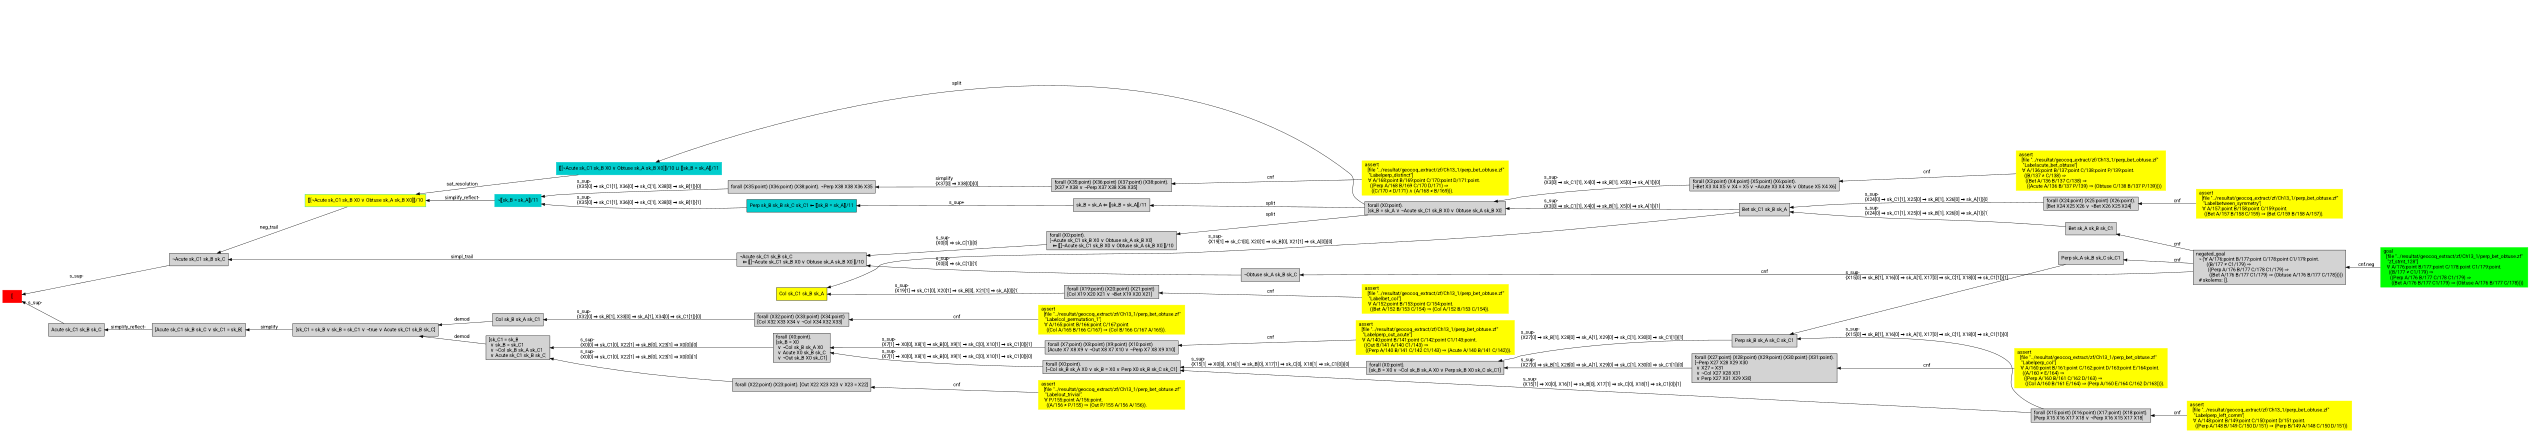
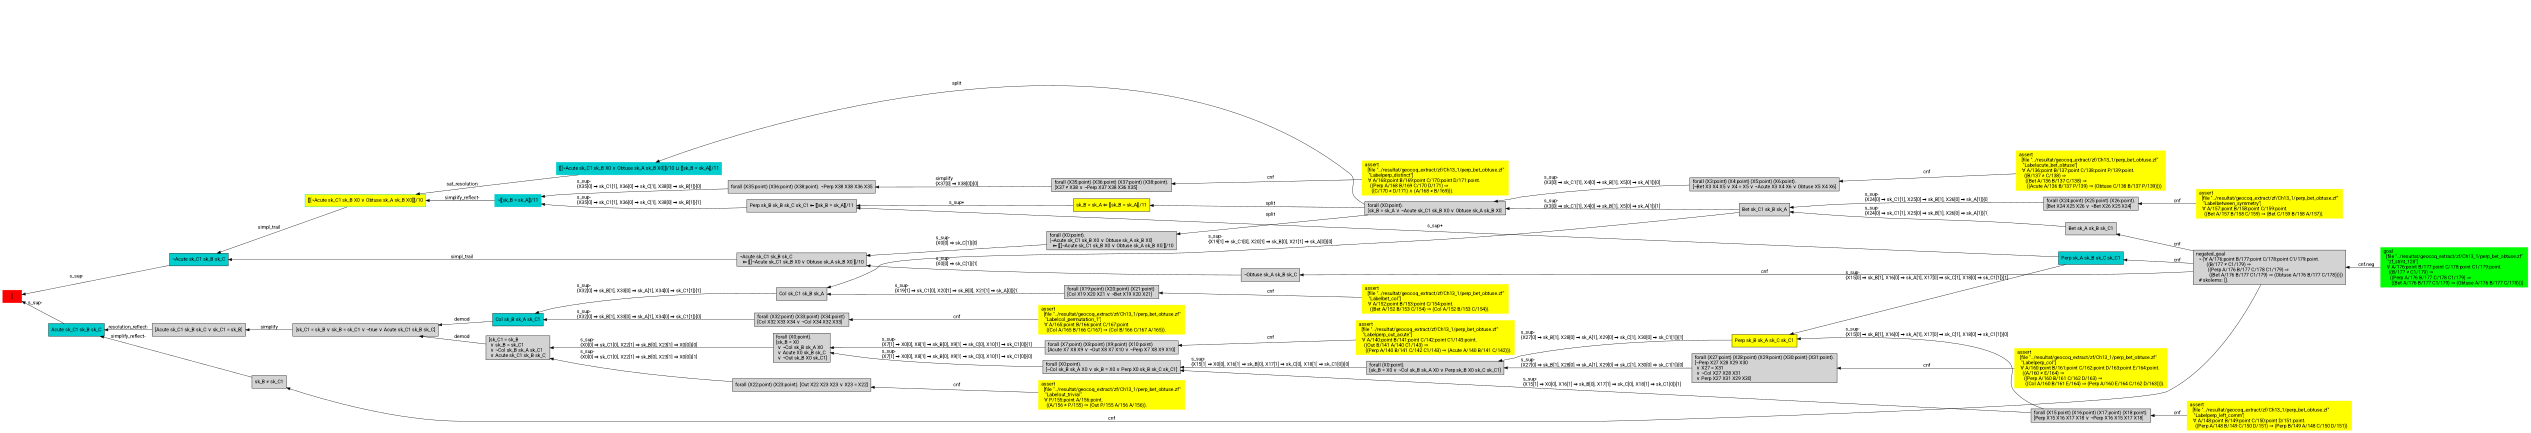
node "sk_B = sk_A ← ⟦sk_B = sk_A⟧/11": fillcolor lightgrey -> yellow
node "Perp sk_B sk_B sk_C sk_C1 ← ⟦sk_B = sk_A⟧/11": fillcolor cyan3 -> lightgrey
edge "⟦[¬Acute sk_C1 sk_B X0 ∨ Obtuse sk_A sk_B X0]⟧/10" -> "¬Acute sk_C1 sk_B sk_C": label "neg_trail" -> "simpl_trail"
edge "Perp sk_A sk_B sk_C sk_C1" -> "Perp sk_B sk_B sk_C sk_C1 ← ⟦sk_B = sk_A⟧/11": added, label "s_sup+"
node "Perp sk_A sk_B sk_C sk_C1": fillcolor lightgrey -> cyan3
node "¬Acute sk_C1 sk_B sk_C": fillcolor lightgrey -> cyan3
node "Col sk_C1 sk_B sk_A": fillcolor yellow -> lightgrey
edge "Col sk_C1 sk_B sk_A" -> "Col sk_B sk_A sk_C1": added, label "s_sup- {X32[0] → sk_B[1], X33[0] → sk_A[1], X34[0] → sk_C1[1]}[1]"
node "Col sk_B sk_A sk_C1": fillcolor lightgrey -> cyan3
edge "[Acute sk_C1 sk_B sk_C ∨ sk_C1 = sk_B]" -> "Acute sk_C1 sk_B sk_C": label "simplify_reflect-" -> "resolution_reflect-"
node "Acute sk_C1 sk_B sk_C": fillcolor lightgrey -> cyan3
node "Perp sk_B sk_A sk_C sk_C1": fillcolor lightgrey -> yellow
node "sk_B ≠ sk_C1": added
